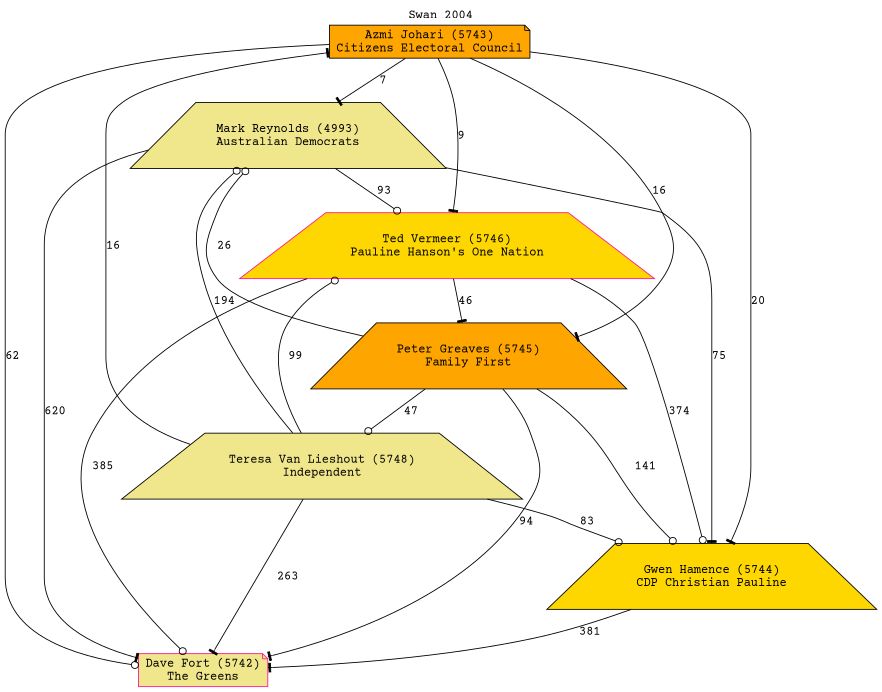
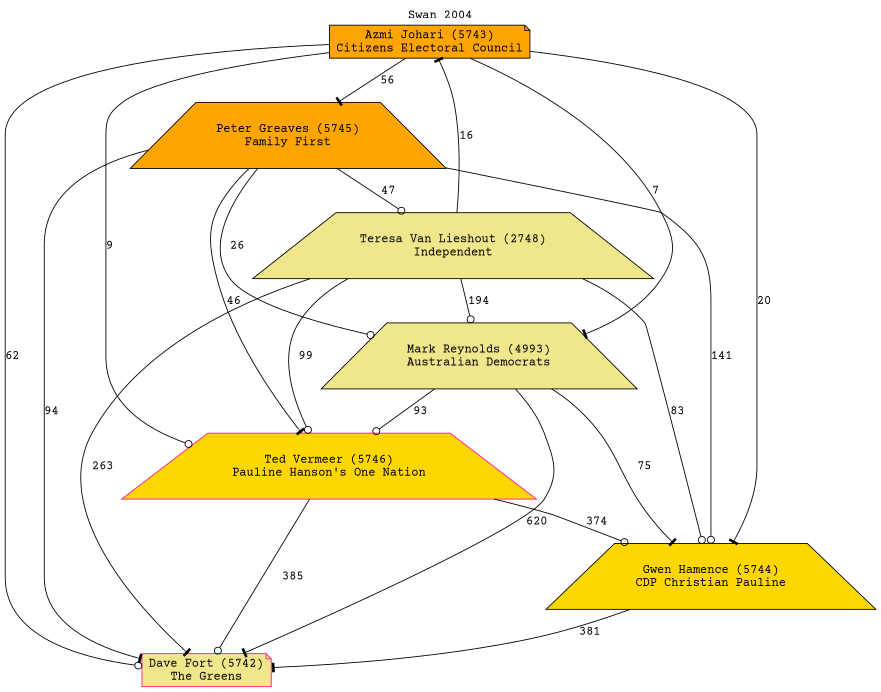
edge "Azmi Johari (5743) Citizens Electoral Council" -> "Ted Vermeer (5746) Pauline Hanson's One Nation": arrowhead tee -> odot
edge "Azmi Johari (5743) Citizens Electoral Council" -> "Peter Greaves (5745) Family First": label "16" -> "56"
edge "Ted Vermeer (5746) Pauline Hanson's One Nation" -> "Peter Greaves (5745) Family First": reversed
node "Teresa Van Lieshout (5748) Independent": label "Teresa Van Lieshout (5748) Independent" -> "Teresa Van Lieshout (2748) Independent"
